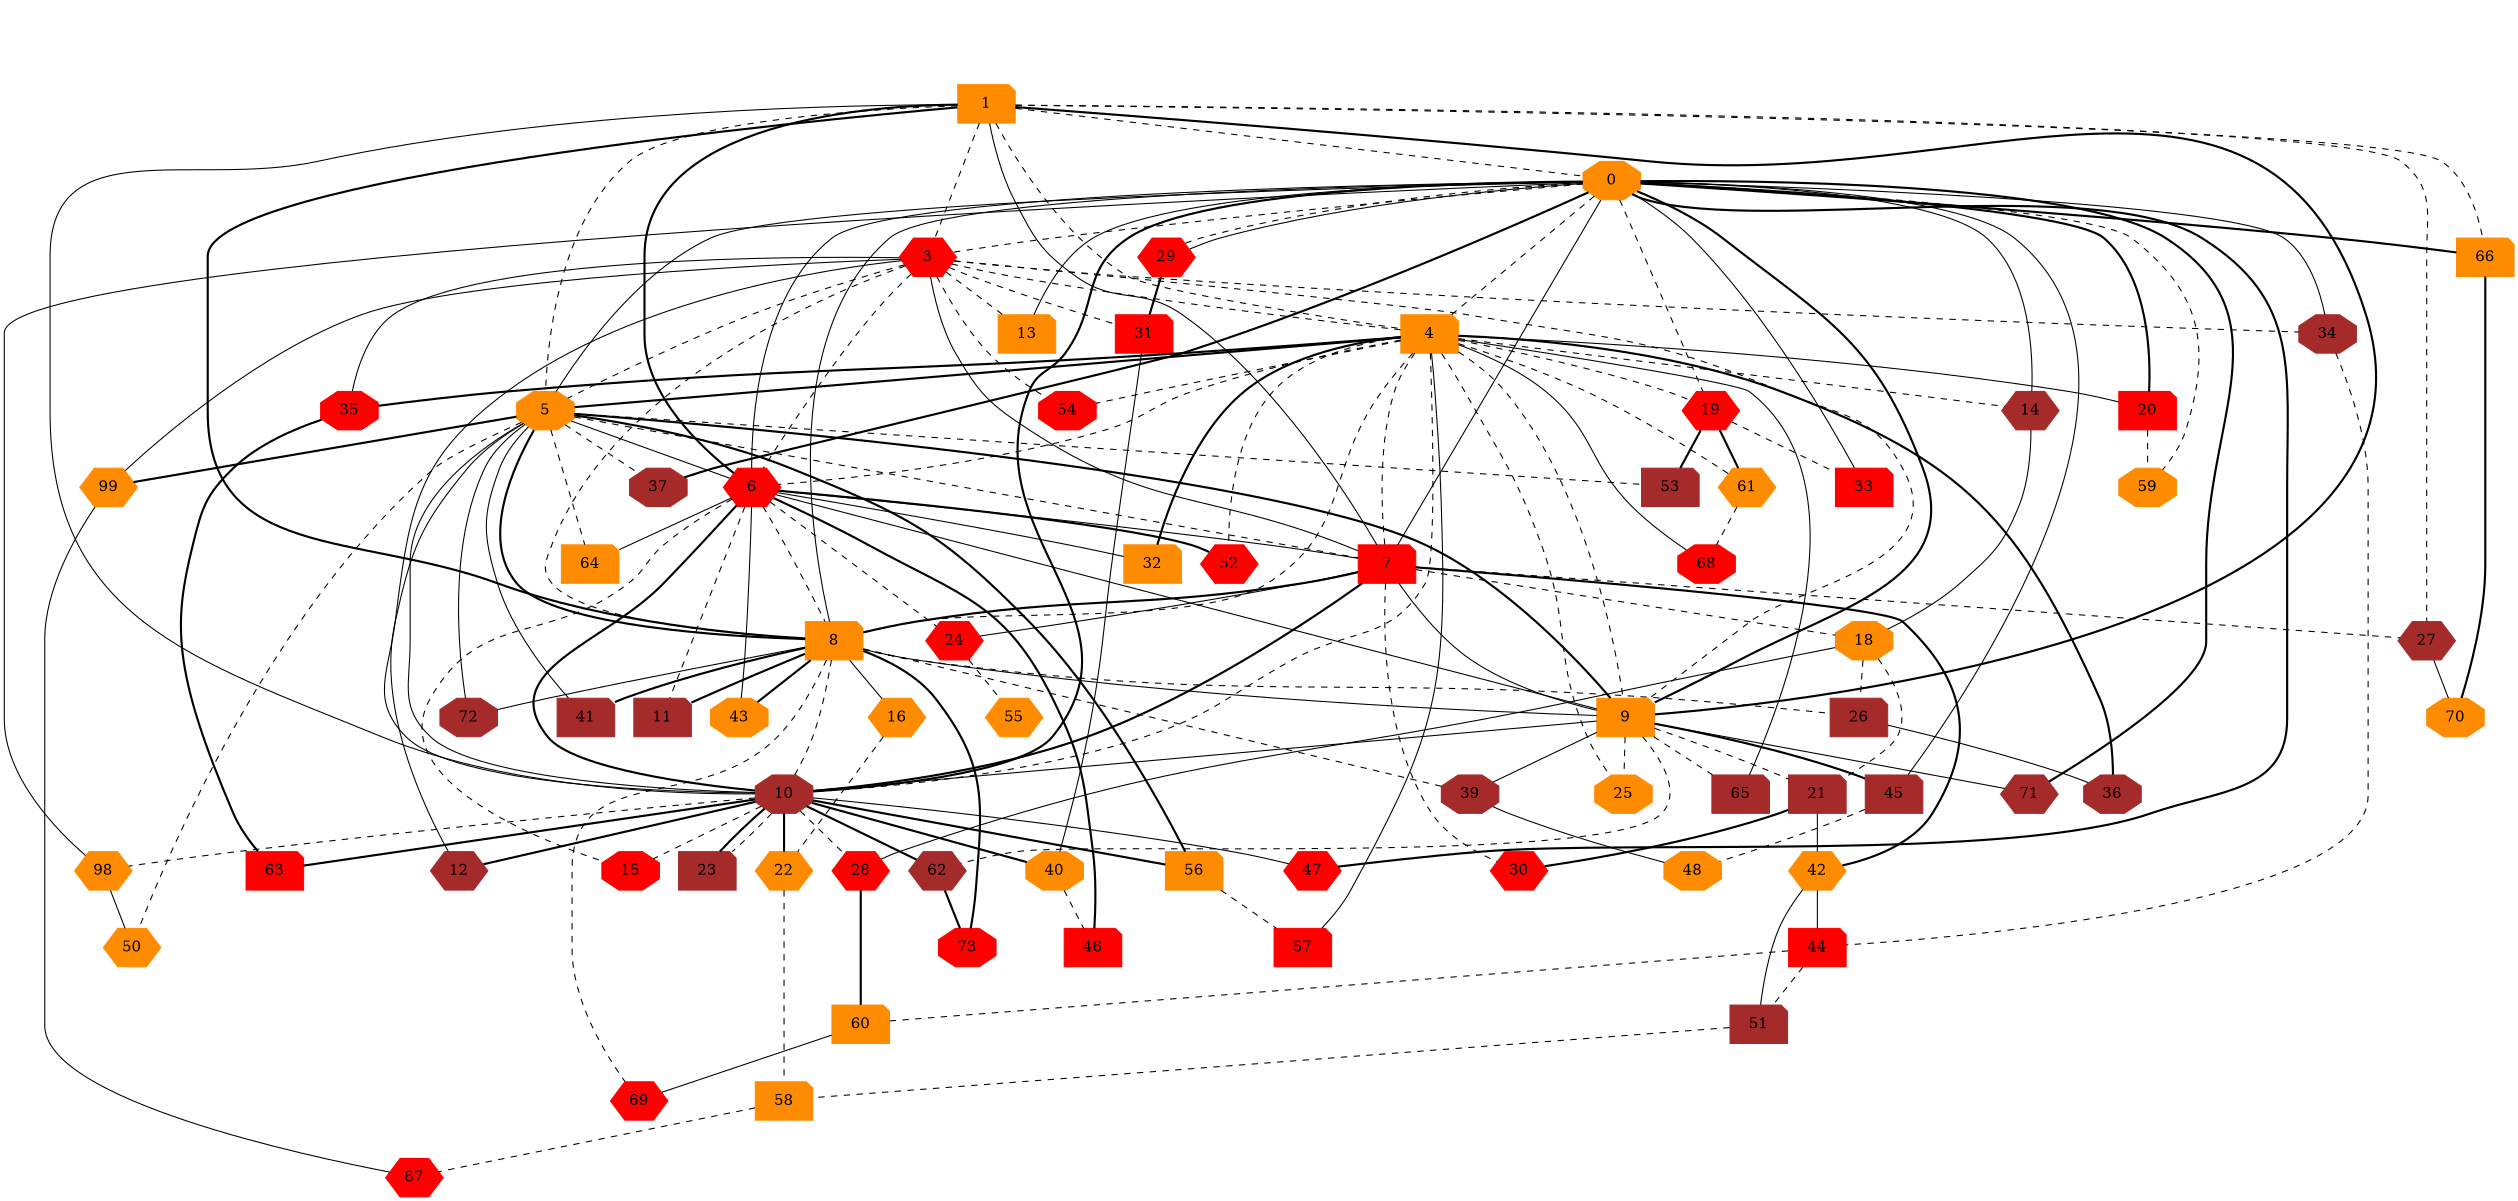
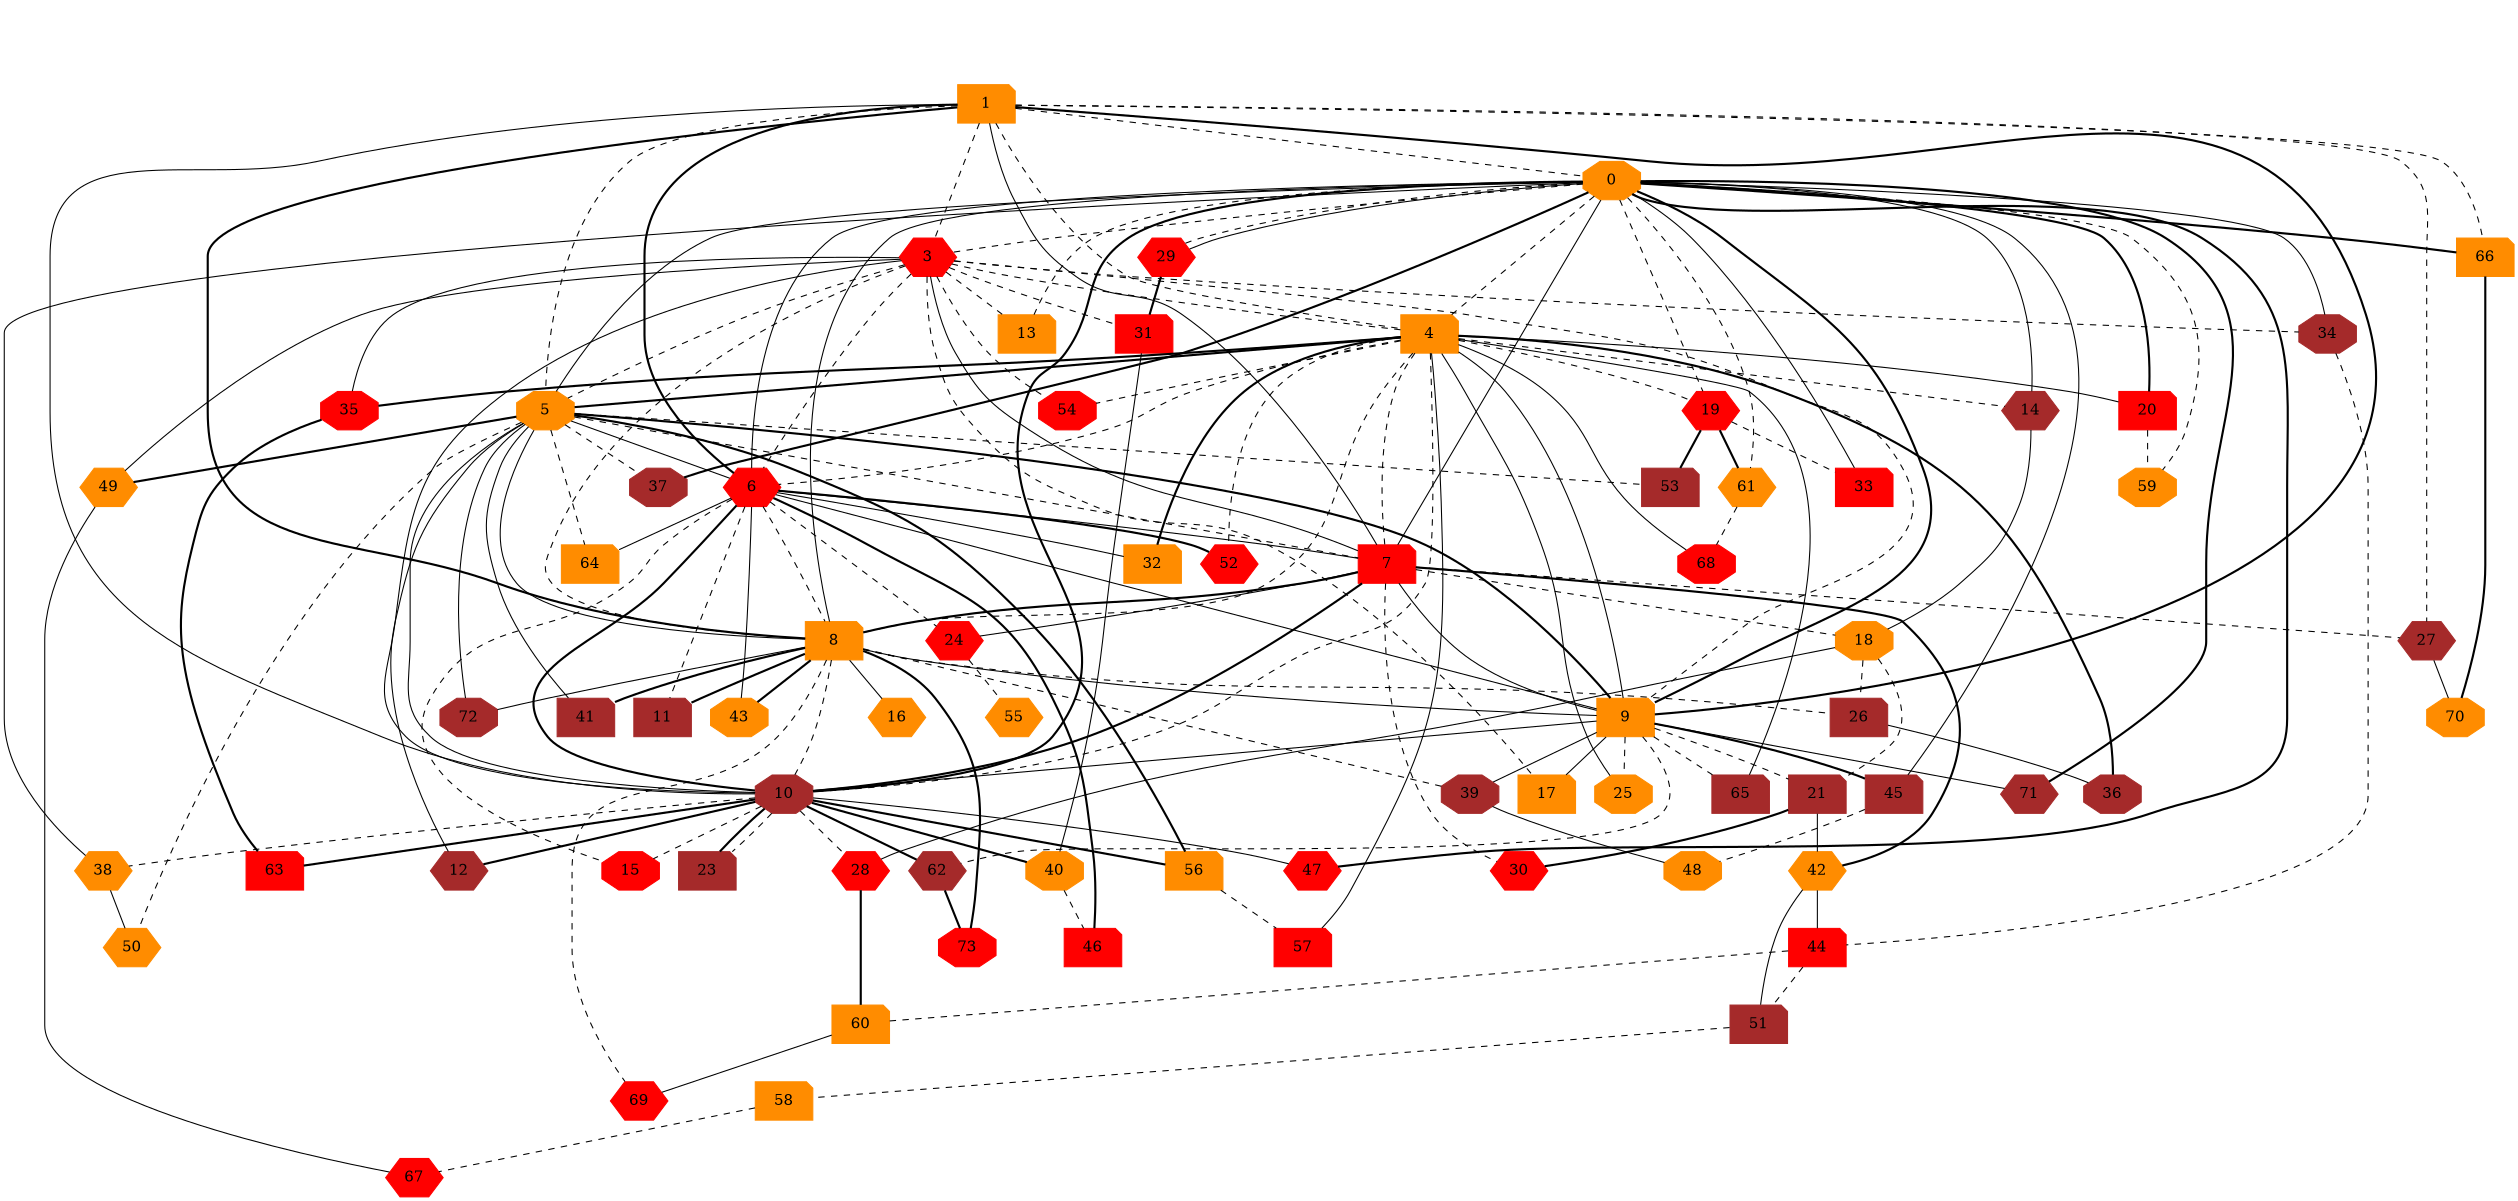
edge "0" -- "13": style solid -> dashed
edge "4" -- "61": now "0" -- "61"
node "99": label "99" -> "49"
edge "4" -- "9": style dashed -> solid
edge "4" -- "25": style dashed -> solid
edge "5" -- "8": style bold -> solid
node "17": added
node "98": label "98" -> "38"
node "22": removed
